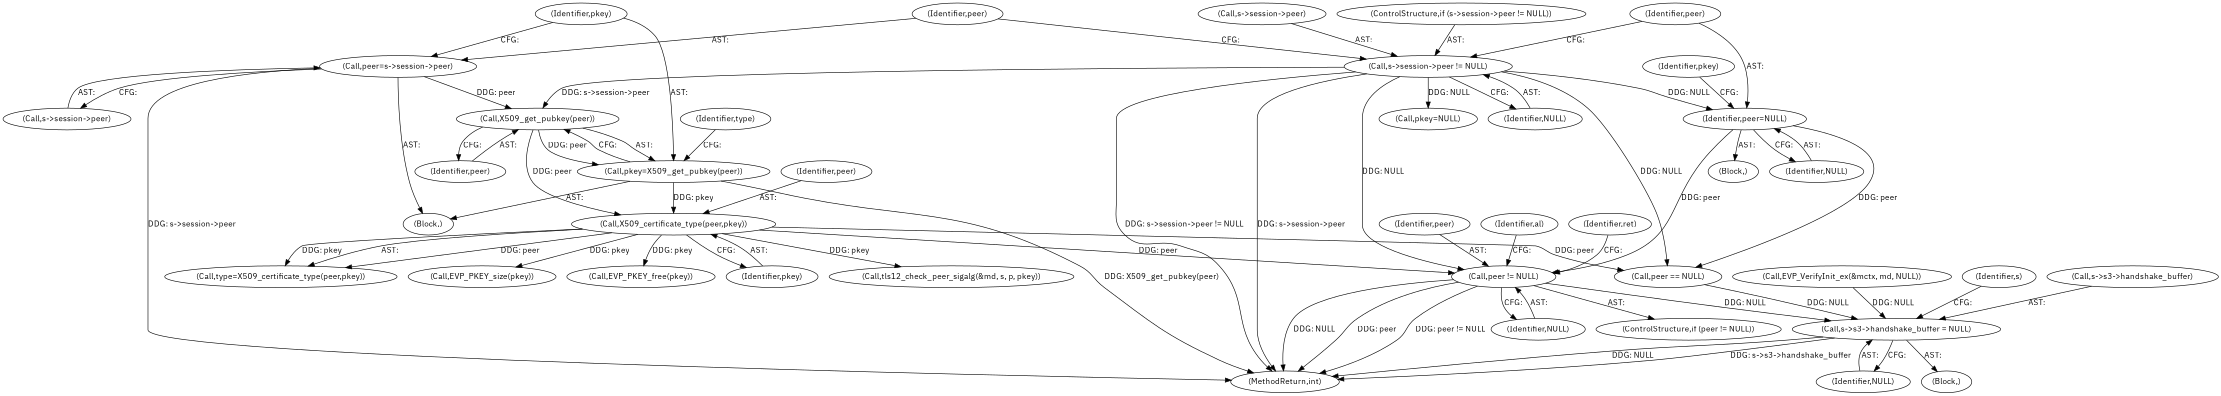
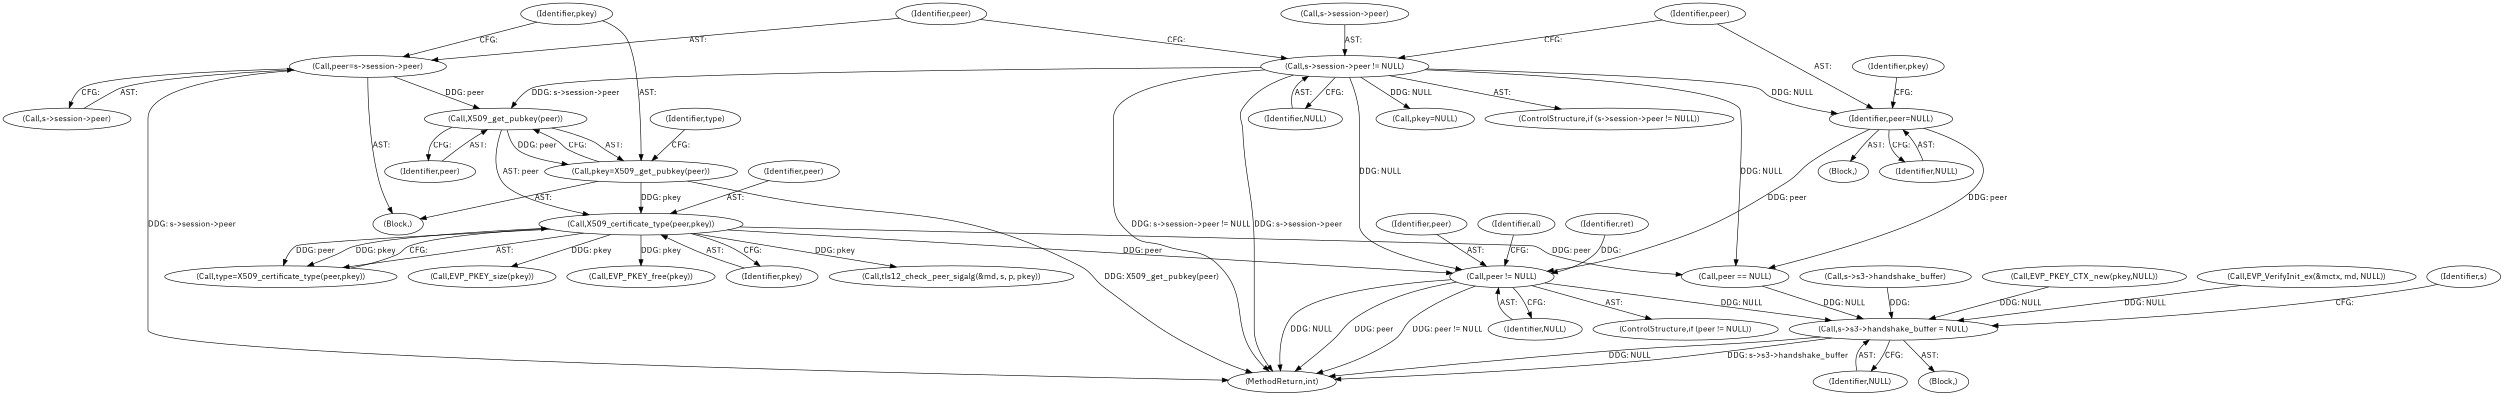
edge "(ControlStructure,if (s->session->peer != NULL))" -> "(Call,s->session->peer != NULL)": reversed
edge "(Call,X509_get_pubkey(peer))" -> "(Call,X509_certificate_type(peer,pkey))": label "DDG: peer" -> "AST: peer"
edge "(Call,type=X509_certificate_type(peer,pkey))" -> "(Call,X509_certificate_type(peer,pkey))": added, label "CFG:"
edge "(Identifier,ret)" -> "(Call,peer != NULL)": label "CFG: " -> "DDG: "
node "(Call,EVP_PKEY_CTX_new(pkey,NULL))": added
edge "(Call,s->s3->handshake_buffer)" -> "(Call,s->s3->handshake_buffer = NULL)": label "AST: " -> "DDG: "
